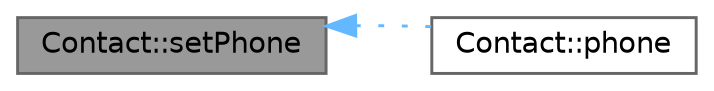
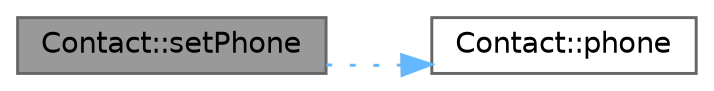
edge "Contact::phone" -> "Contact::setPhone": reversed
